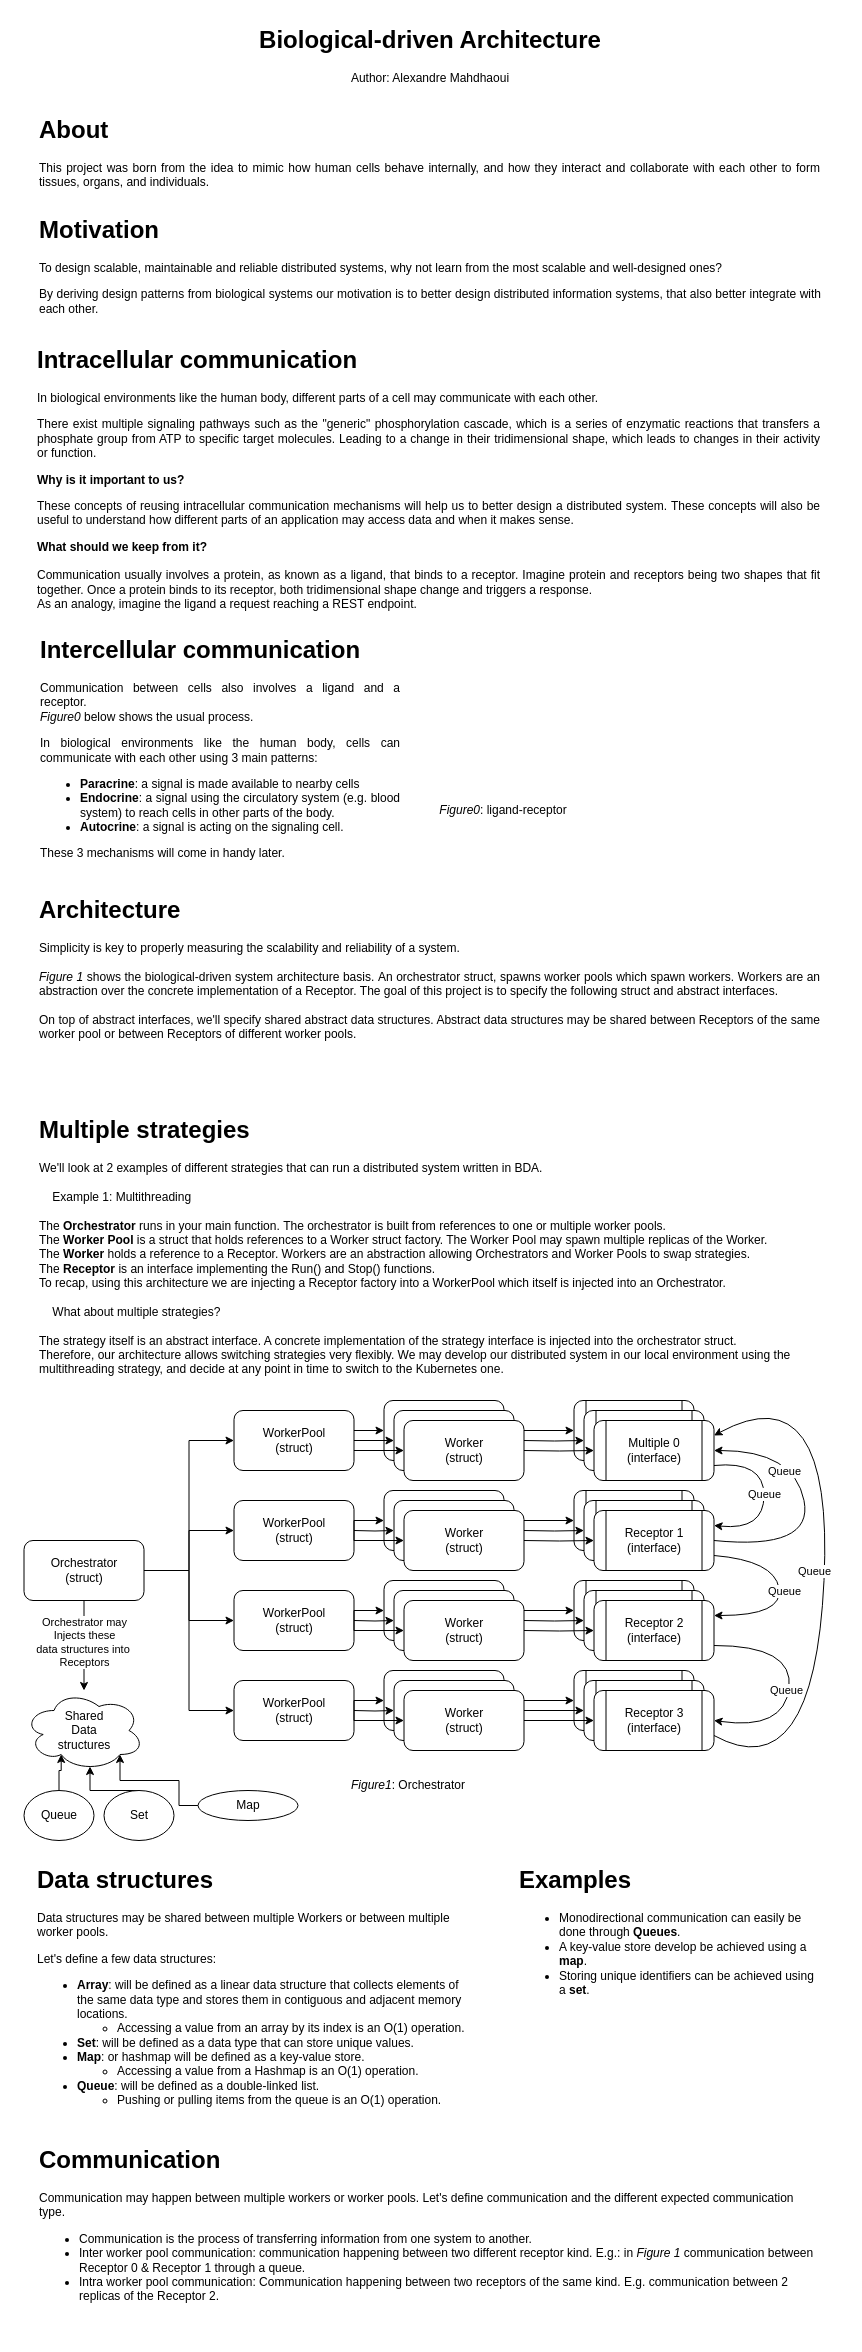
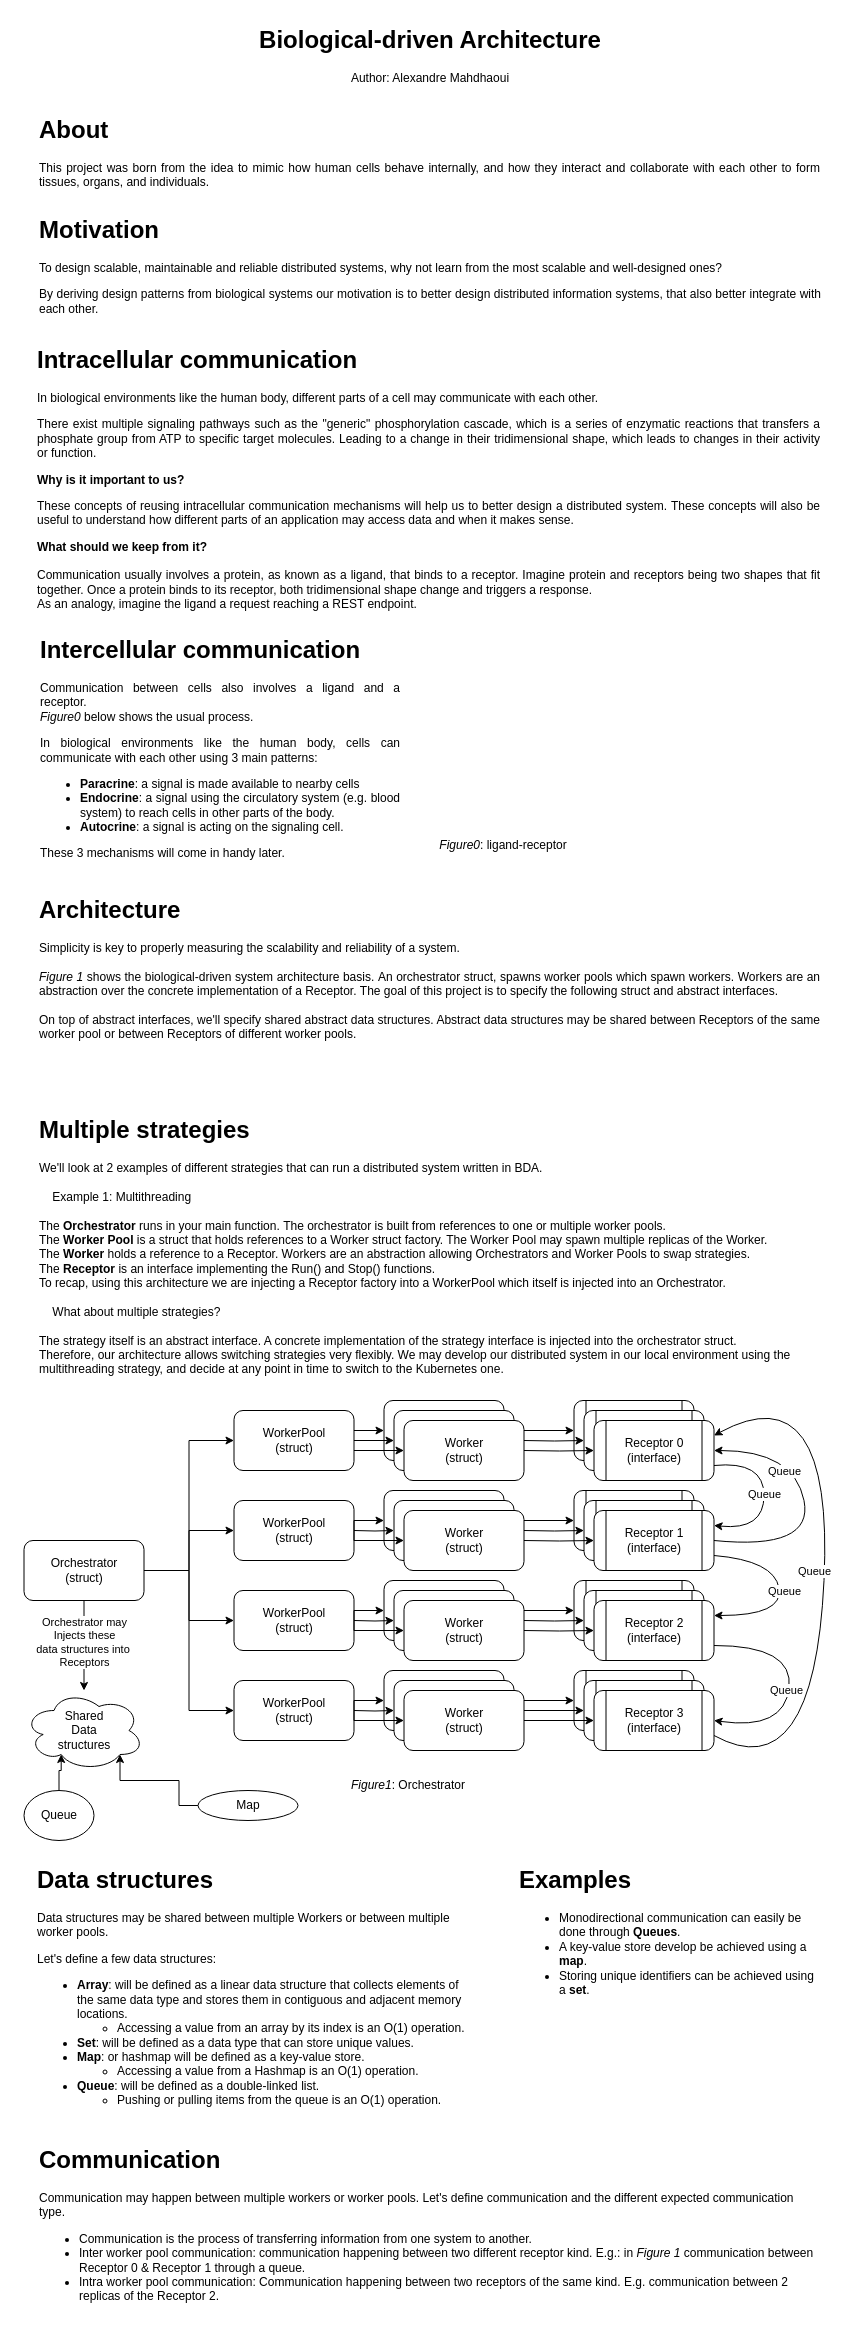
node "Figure0: ligand-receptor": moved (504, 810) -> (504, 845)
node "Multiple 0 (interface)": label "Multiple 0 (interface)" -> "Receptor 0 (interface)"
edge "Set" -> "Shared Data structures": removed
node "Set": removed
